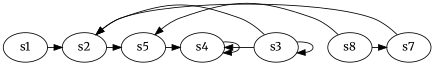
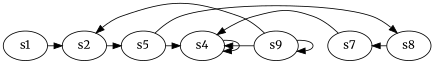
edge "s7" -> "s2": now "s7" -> "s4"
edge "s8" -> "s5": reversed
node "s3": label "s3" -> "s9"
